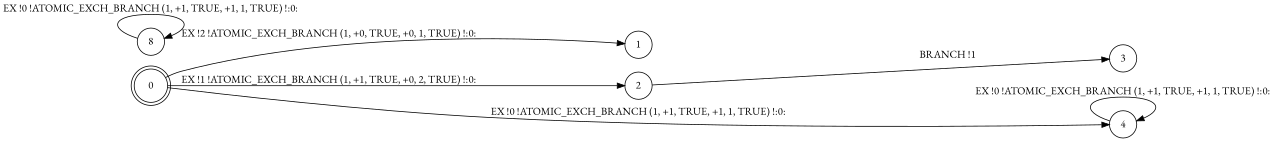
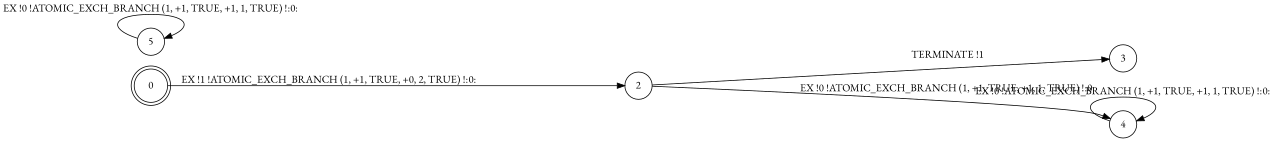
node "8": label "8" -> "5"
node "1": removed
edge "2" -> "3": label "BRANCH !1" -> "TERMINATE !1"
edge "0" -> "4": now "2" -> "4"
